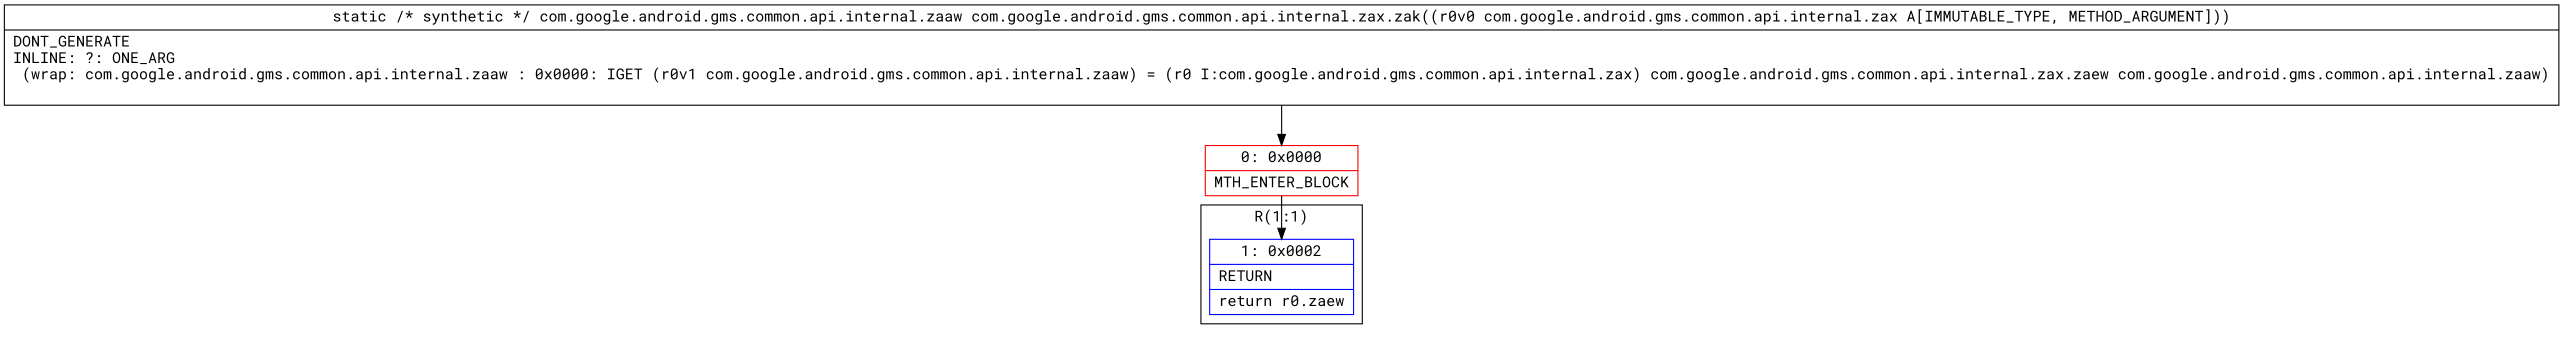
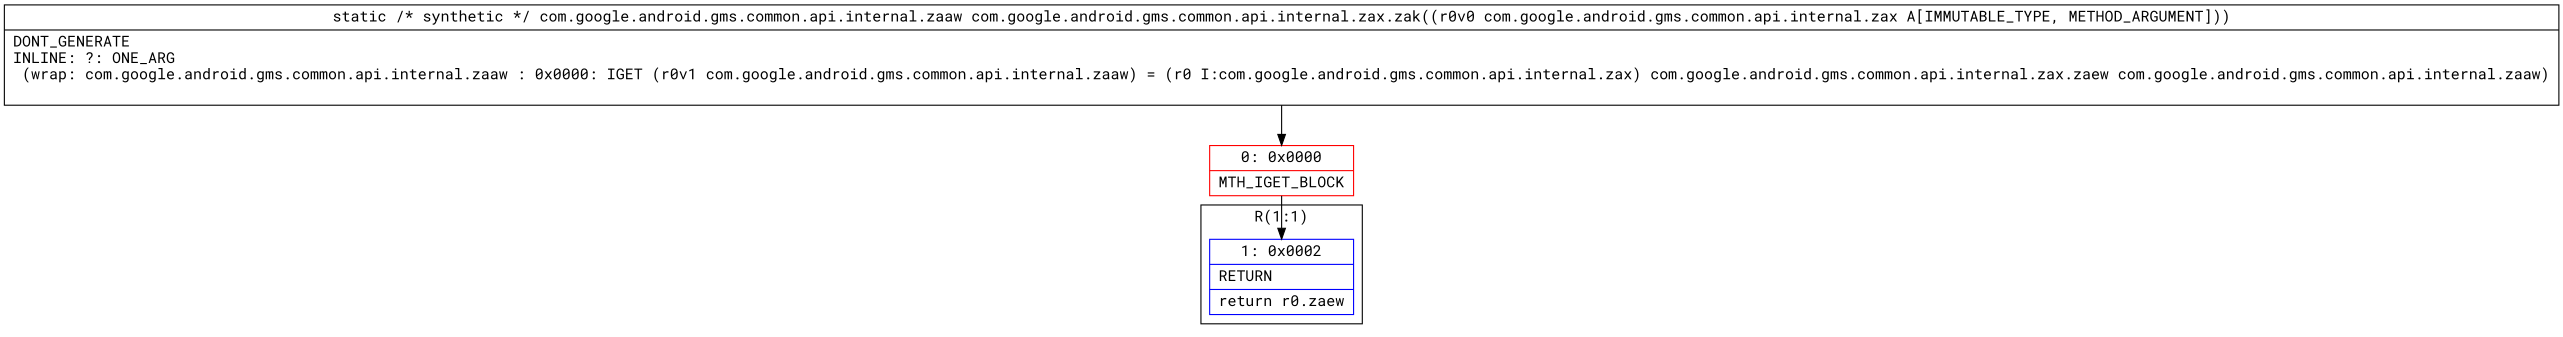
node "0: 0x0000": text "MTH_ENTER_BLOCK" -> "MTH_IGET_BLOCK"
